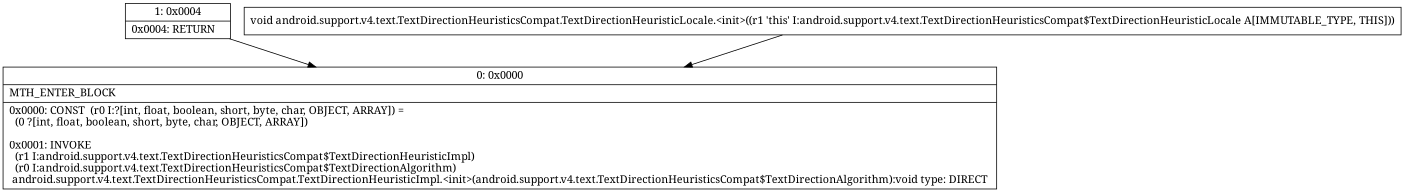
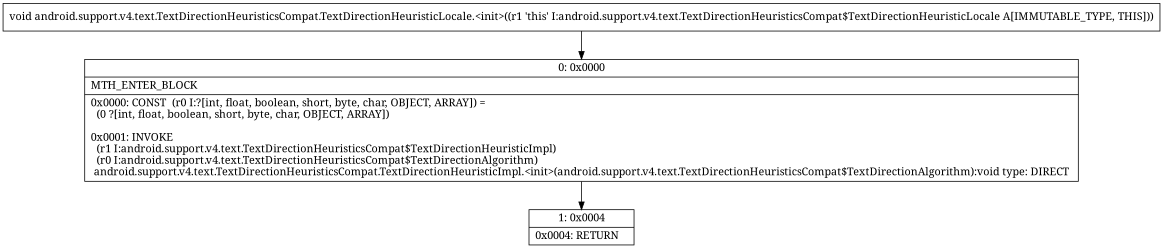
edge "1: 0x0004" -> "0: 0x0000": reversed
